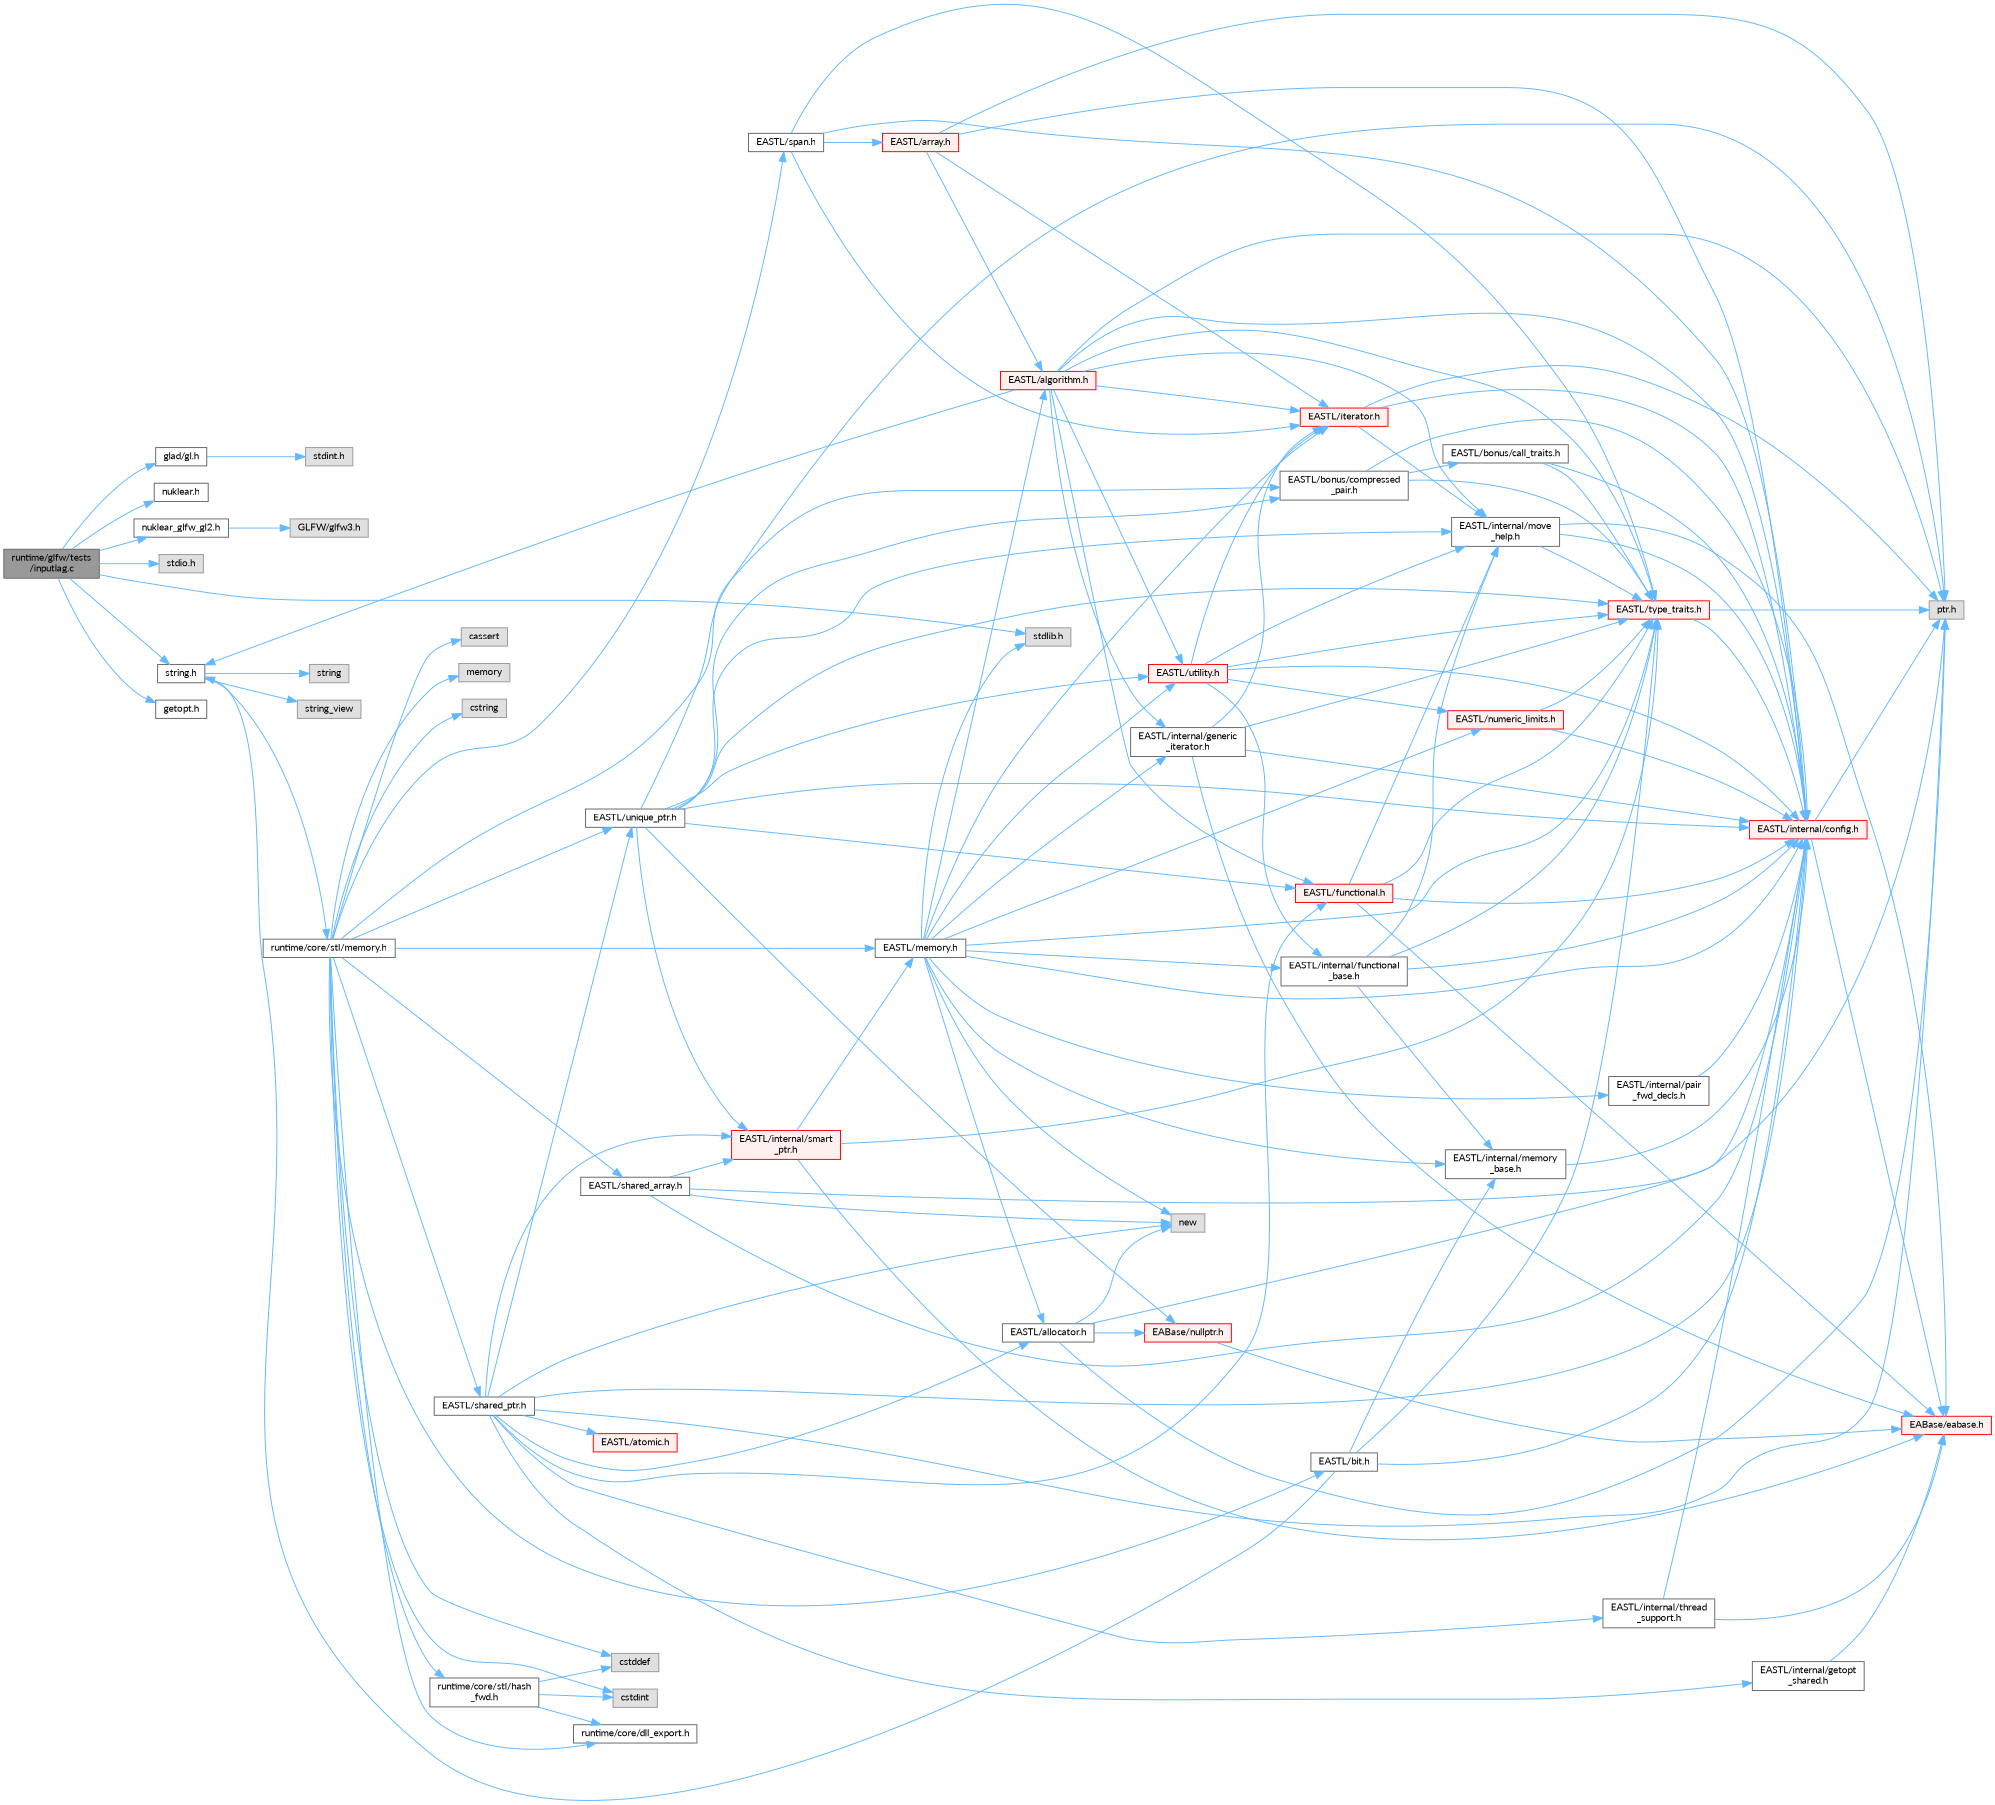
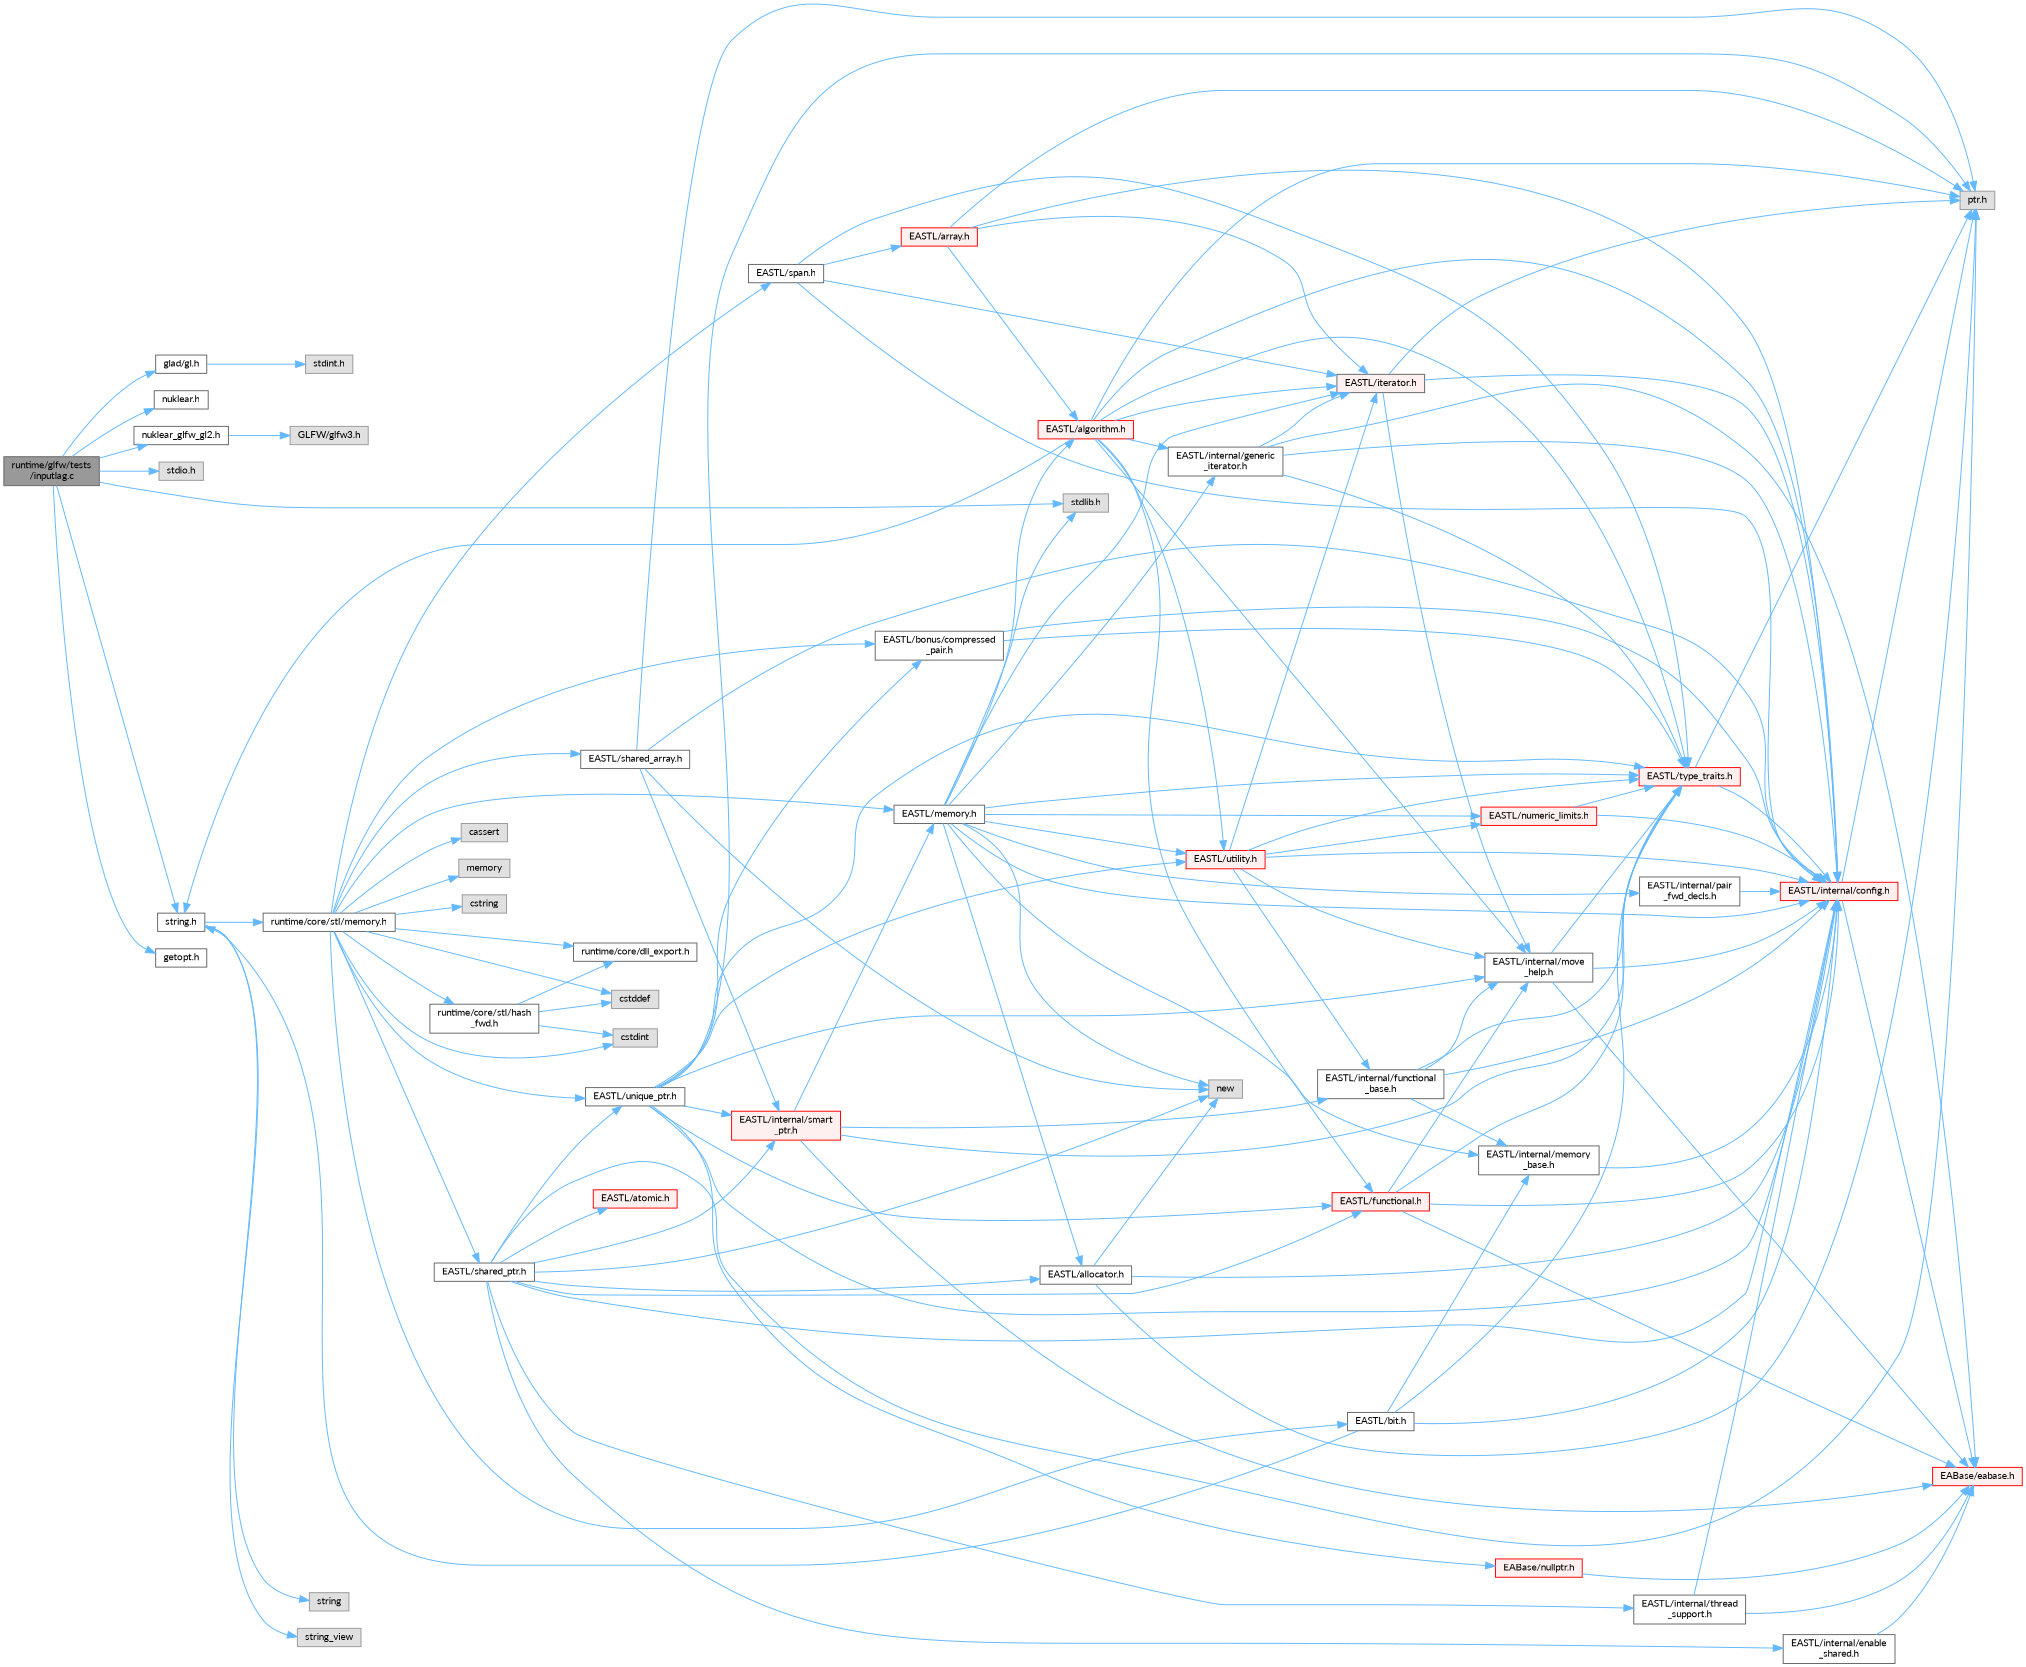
node "EASTL/iterator.h": color red -> grey40
node "EASTL/bonus/call_traits.h": removed
edge "EASTL/memory.h" -> "EASTL/internal/functional _base.h": now "EASTL/internal/smart _ptr.h" -> "EASTL/internal/functional _base.h"
edge "EASTL/allocator.h" -> "EABase/nullptr.h": removed
node "EASTL/internal/getopt _shared.h": label "EASTL/internal/getopt _shared.h" -> "EASTL/internal/enable _shared.h"
